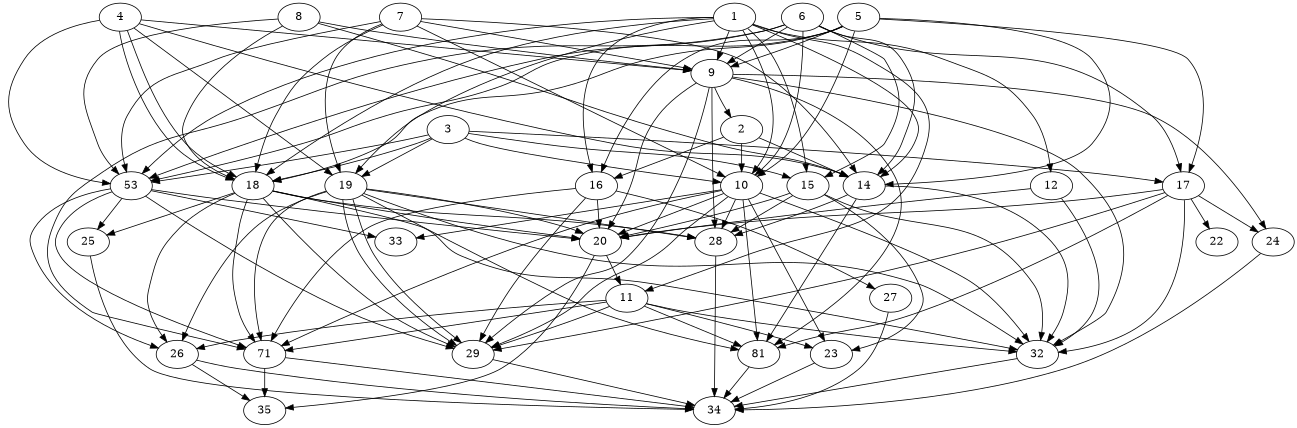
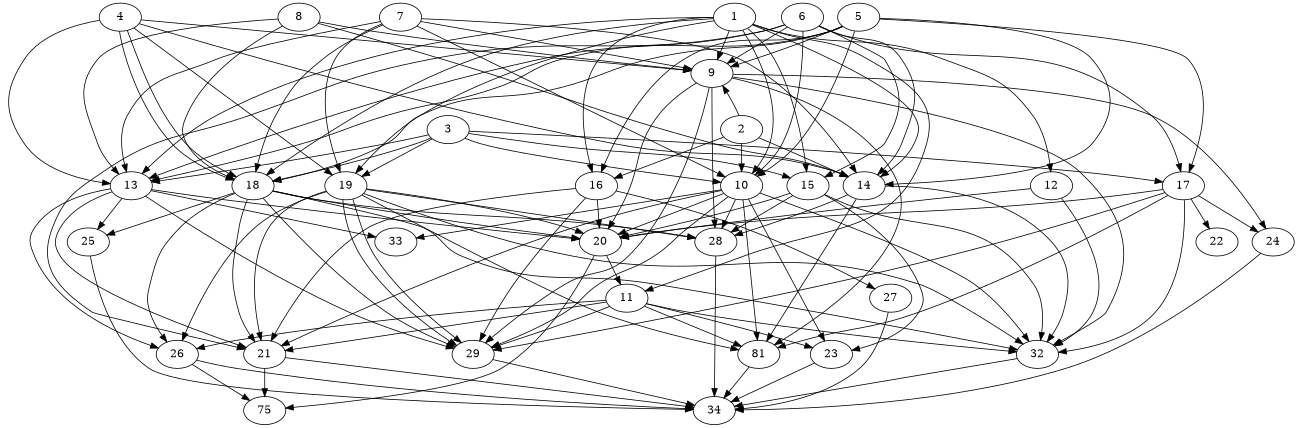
edge "9" -> "2": reversed
node "53": label "53" -> "13"
node "71": label "71" -> "21"
node "35": label "35" -> "75"
